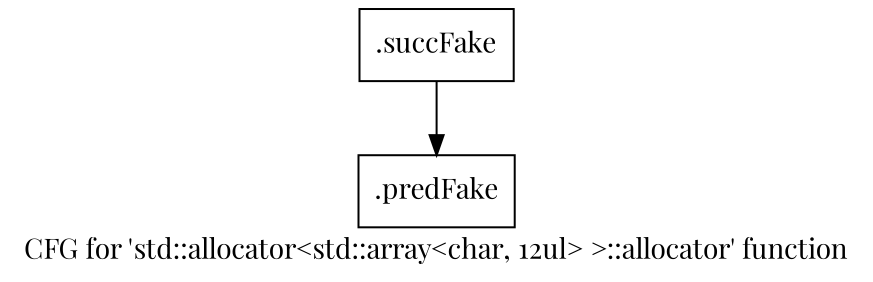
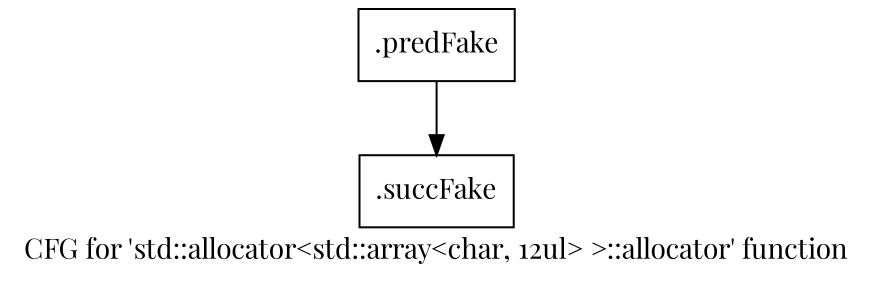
edge ".succFake" -> ".predFake": reversed
